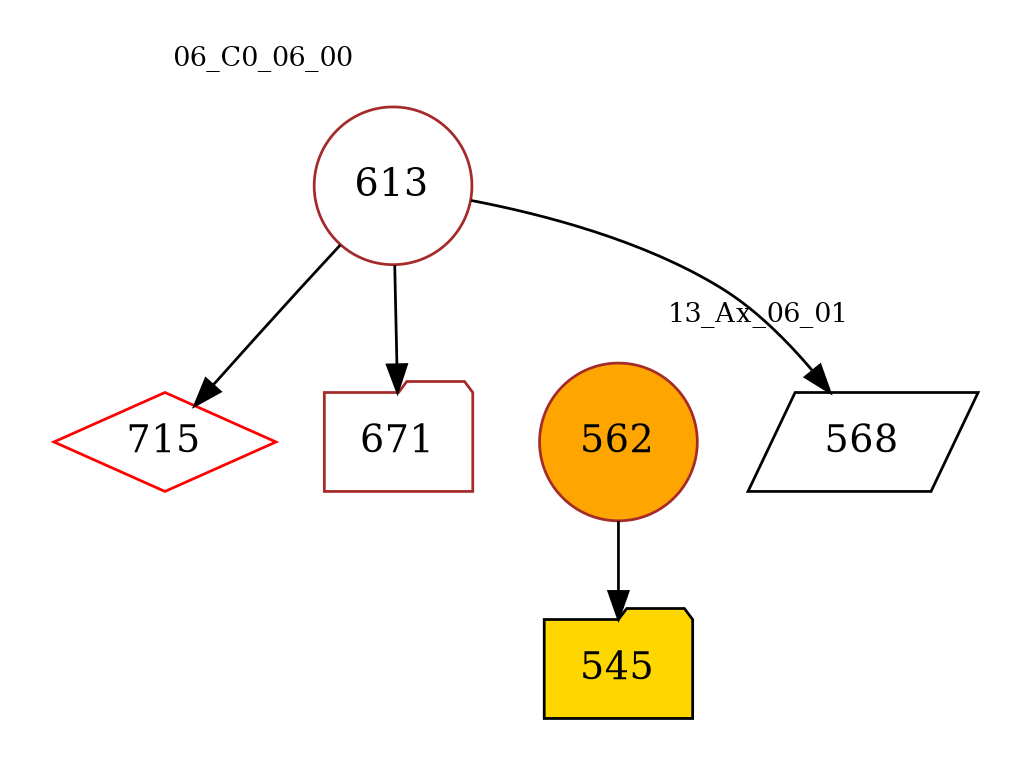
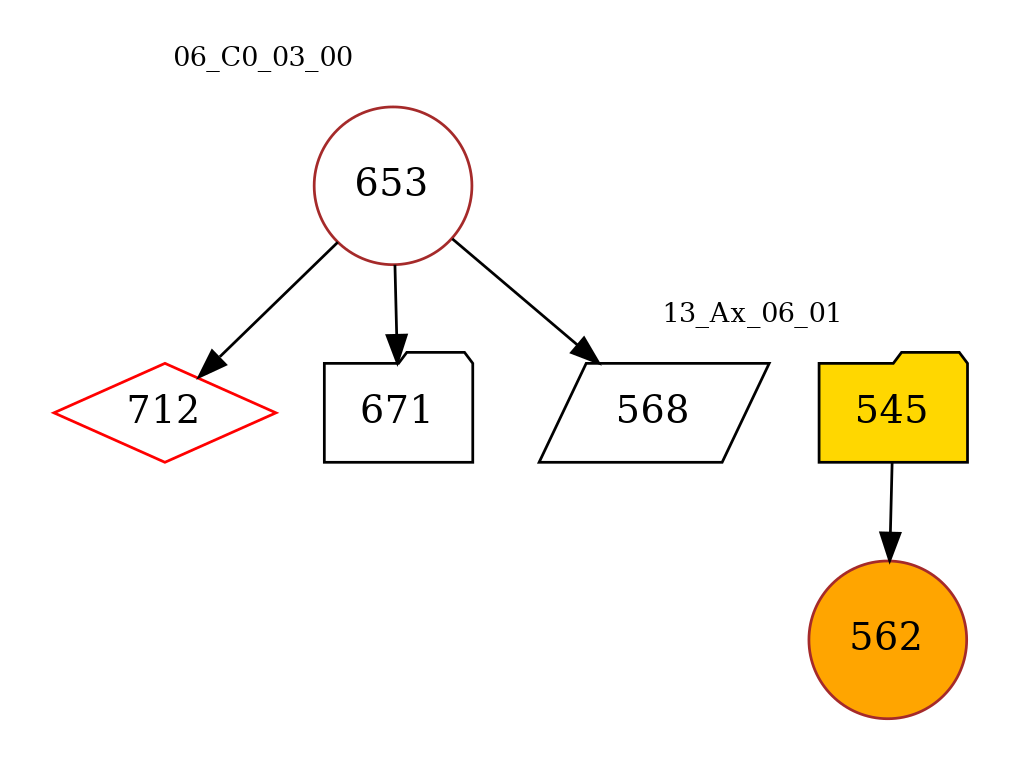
cluster "06_C0_06_00": label "06_C0_06_00" -> "06_C0_03_00"
node "613": label "613" -> "653"
node "715": label "715" -> "712"
node "671": color brown -> black
edge "562" -> "545": reversed
